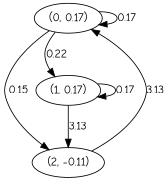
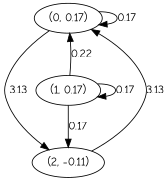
edge "(0, 0.17)" -> "(1, 0.17)": reversed
edge "(0, 0.17)" -> "(2, -0.11)": label "0.15" -> "3.13"
edge "(1, 0.17)" -> "(2, -0.11)": label "3.13" -> "0.17"
